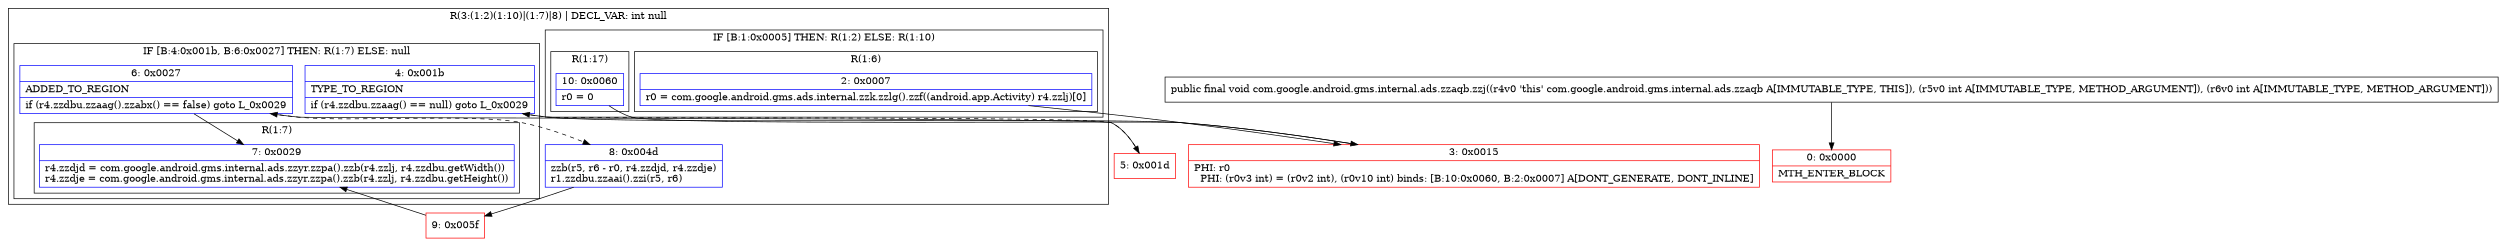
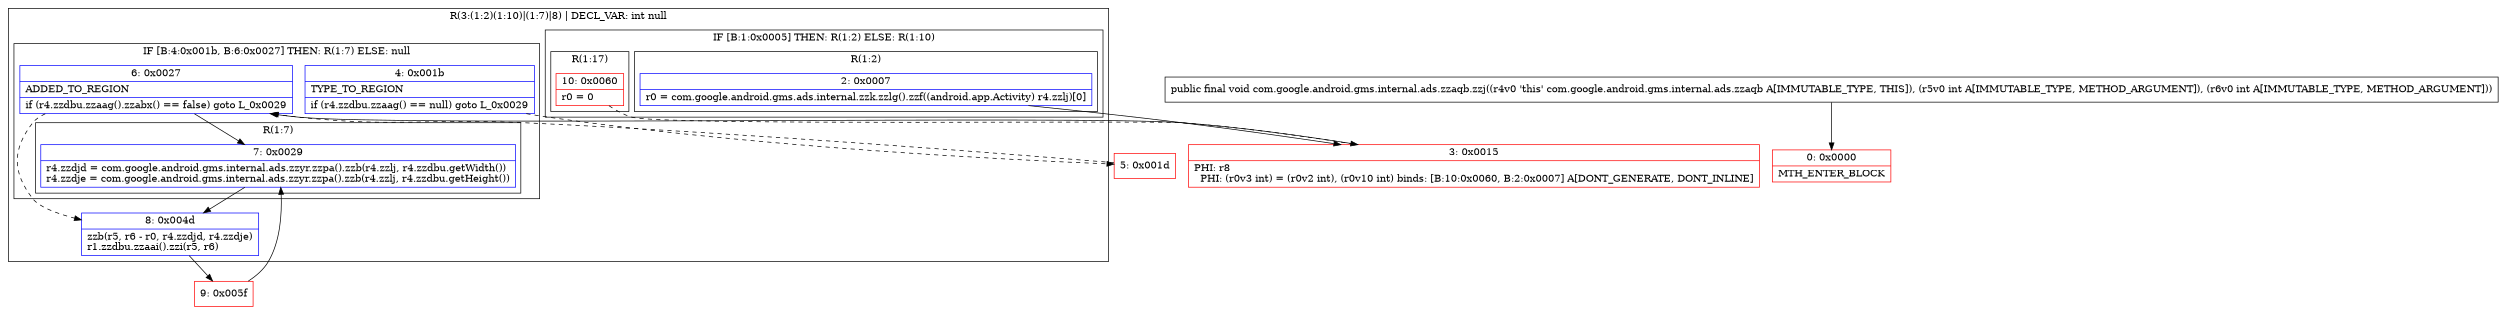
cluster "R(1:6)": label "R(1:6)" -> "R(1:2)"
node "10: 0x0060": color blue -> red
edge "5: 0x001d" -> "6: 0x0027": style solid -> dashed
edge "3: 0x0015" -> "4: 0x001b": now "3: 0x0015" -> "6: 0x0027"
edge "10: 0x0060" -> "3: 0x0015": style solid -> dashed
node "3: 0x0015": text "PHI: r0" -> "PHI: r8"
edge "7: 0x0029" -> "8: 0x004d": added
